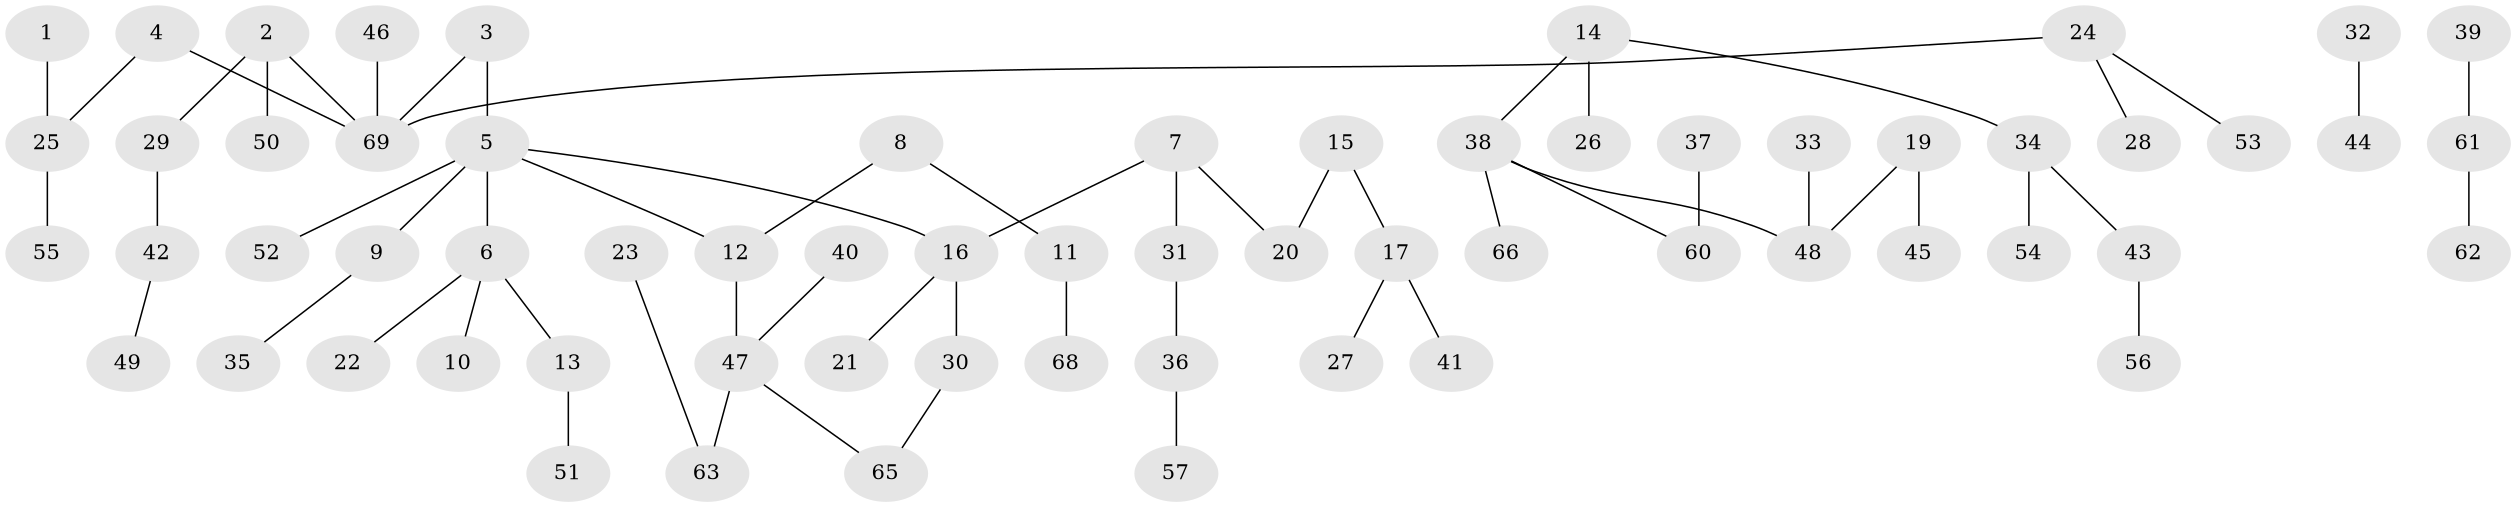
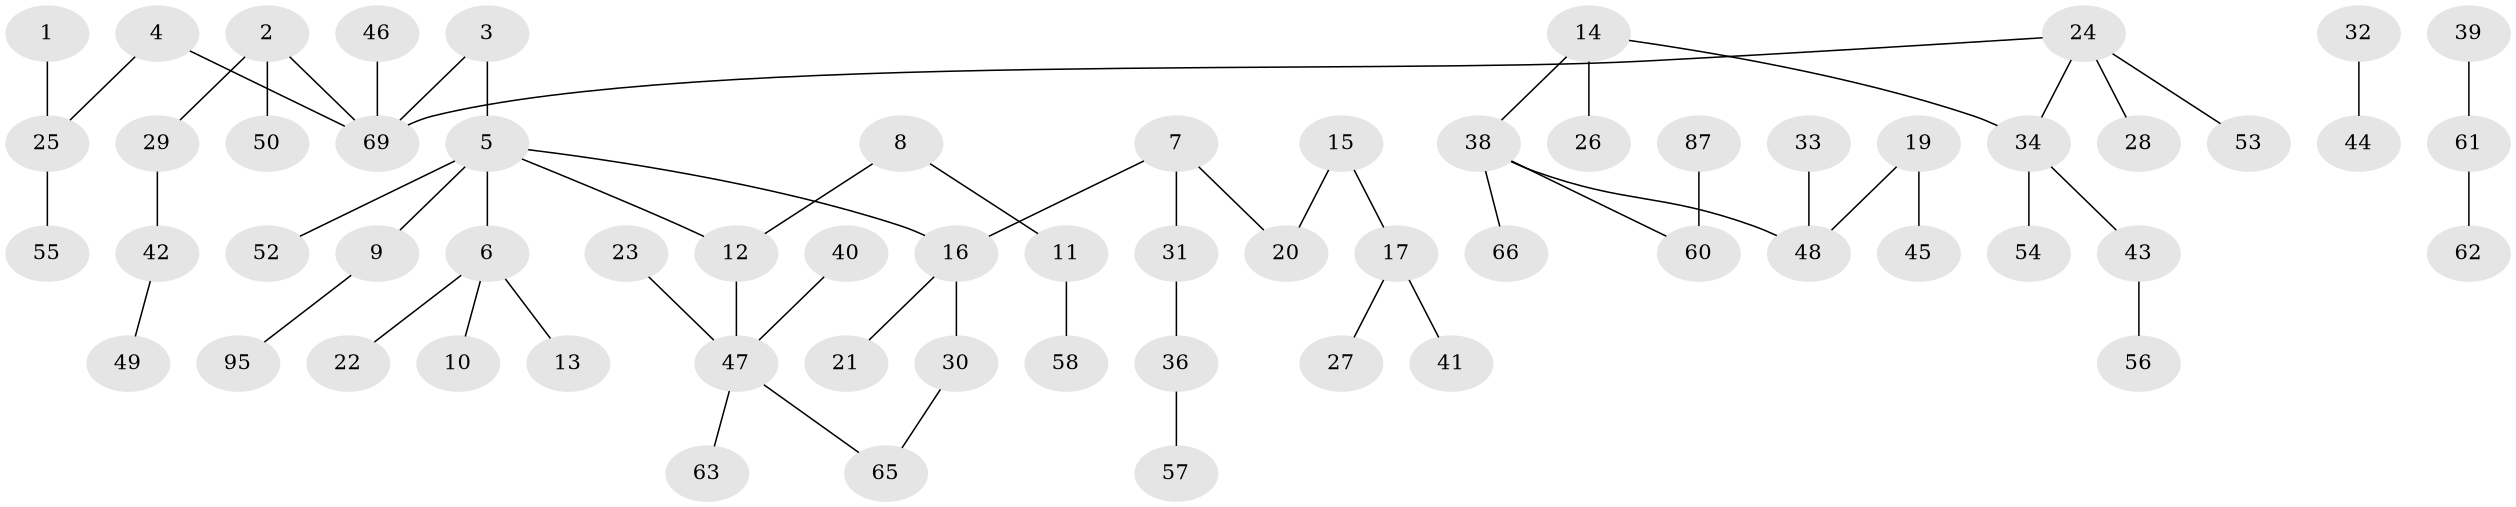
edge "24" -- "34": added
node "37": label "37" -> "87"
edge "23" -- "63": now "23" -- "47"
node "35": label "35" -> "95"
node "68": label "68" -> "58"
node "51": removed
